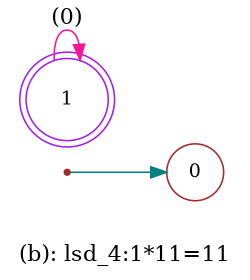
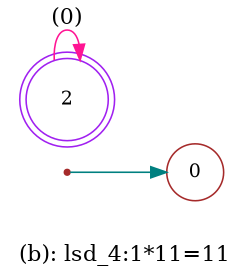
node "1": label "1" -> "2"
